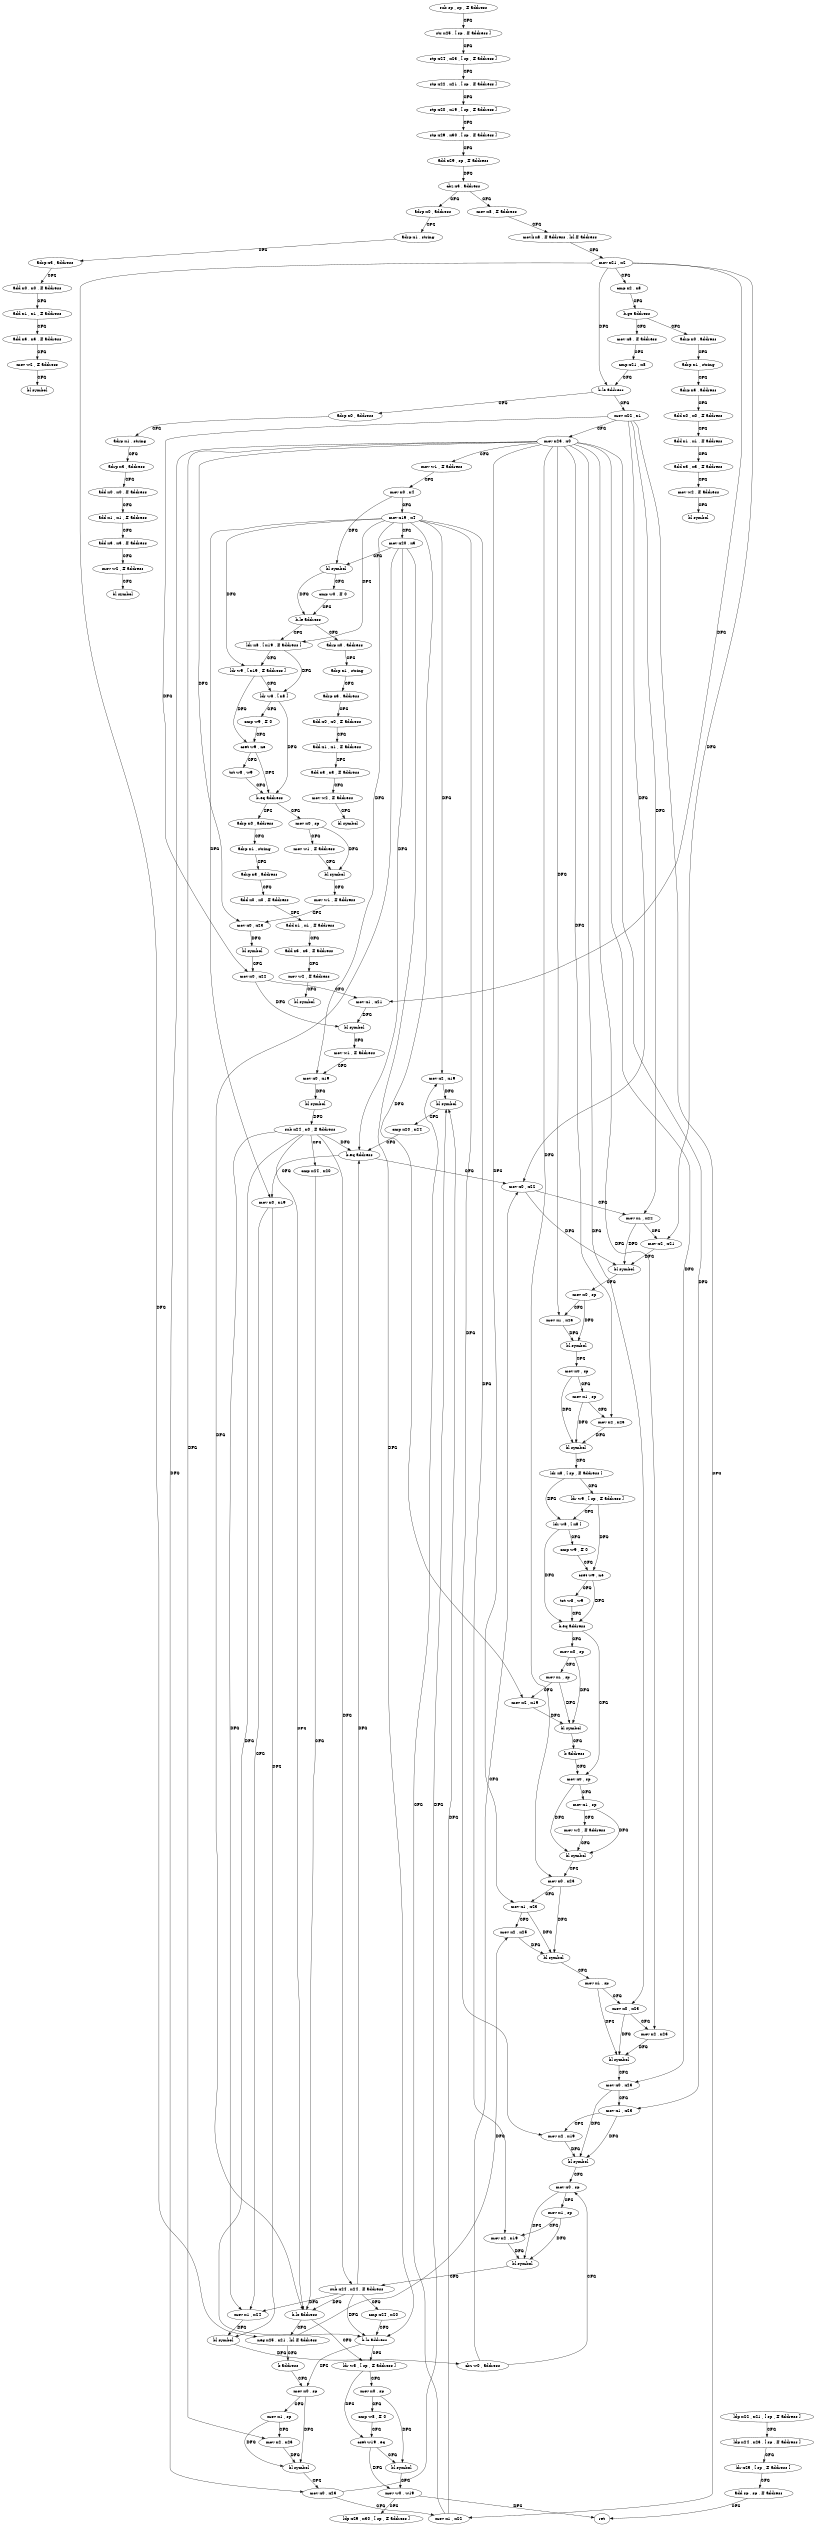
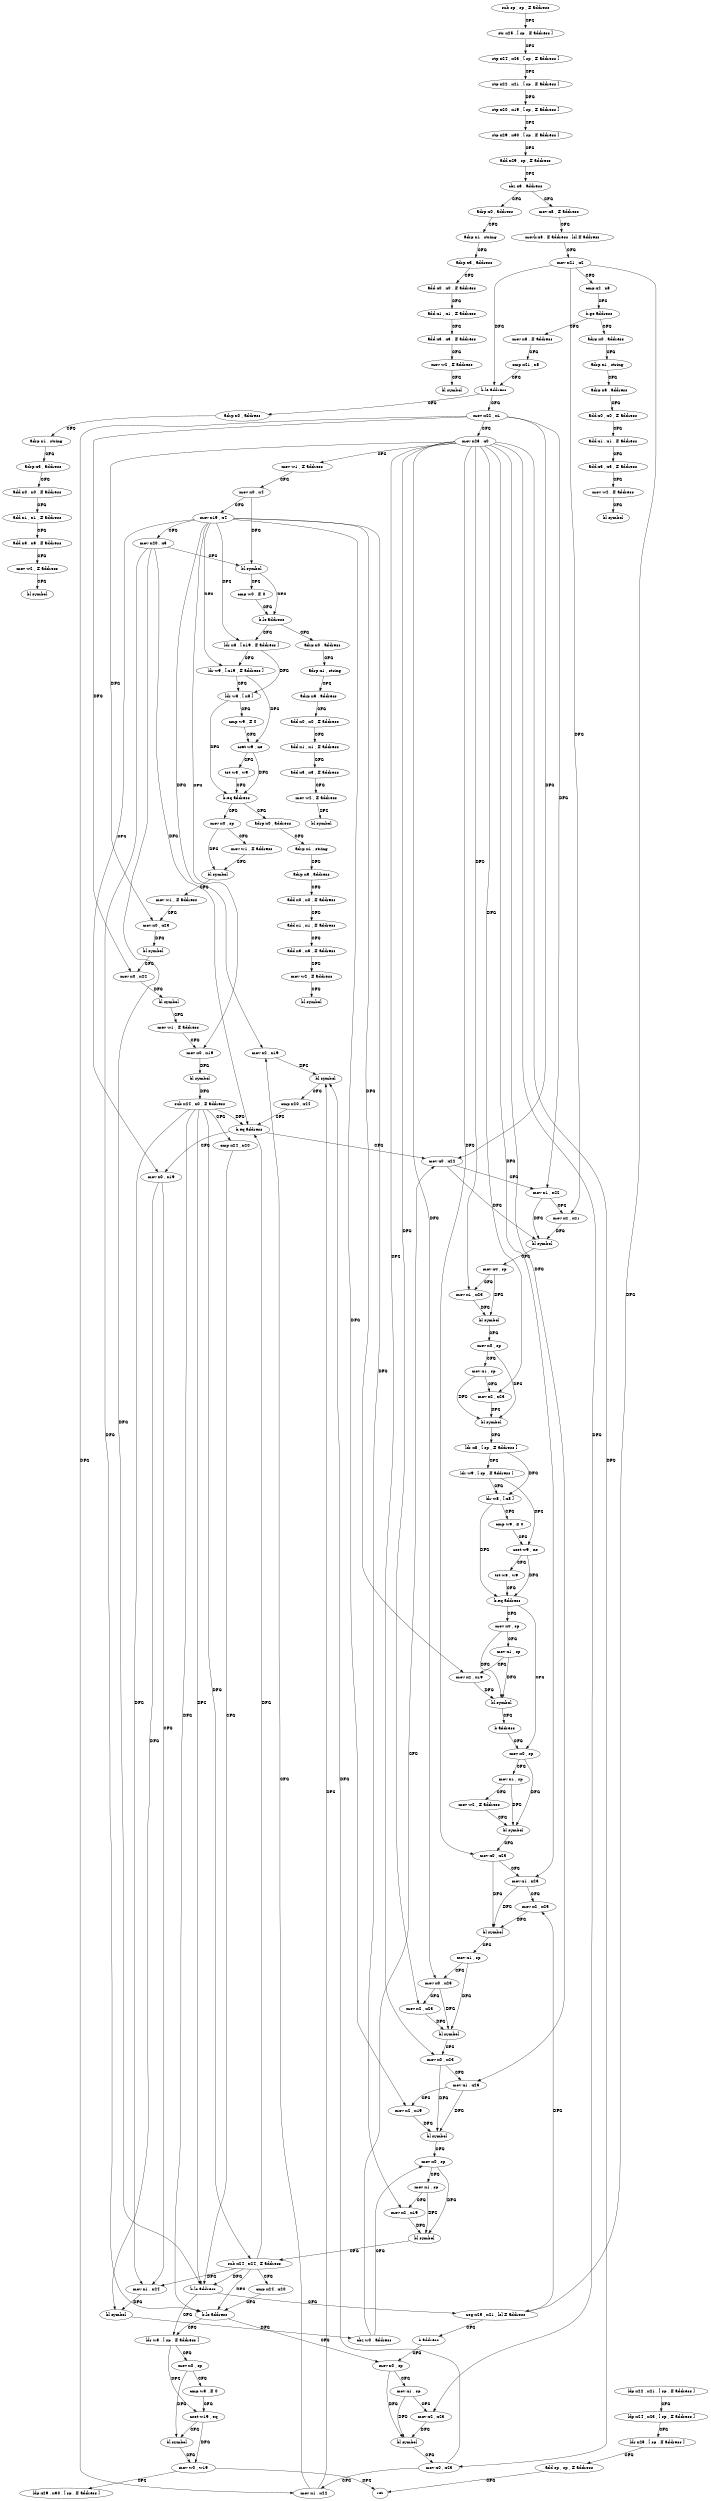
edge "stp x22 , x21 , [ sp , # address ]" -> "stp x20 , x19 , [ sp , # address ]": label "CFG" -> "DFG"
edge "add x29 , sp , # address" -> "cbz x3 , address": label "DFG" -> "CFG"
node "mov x1 , x21": removed
